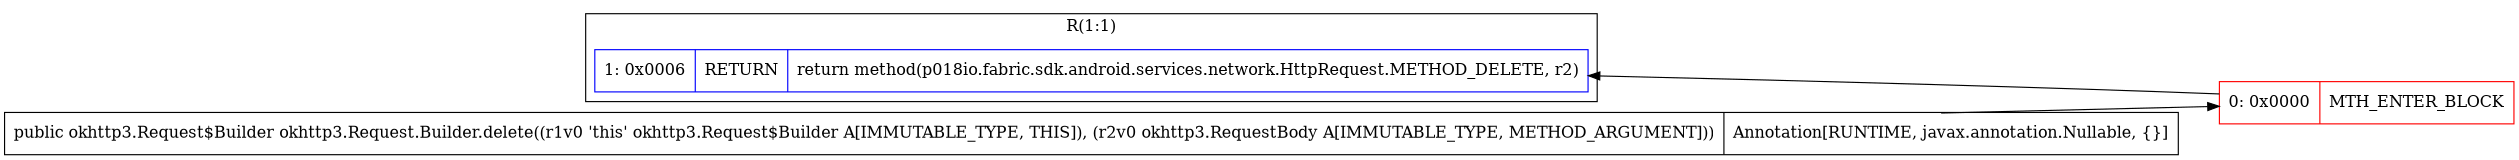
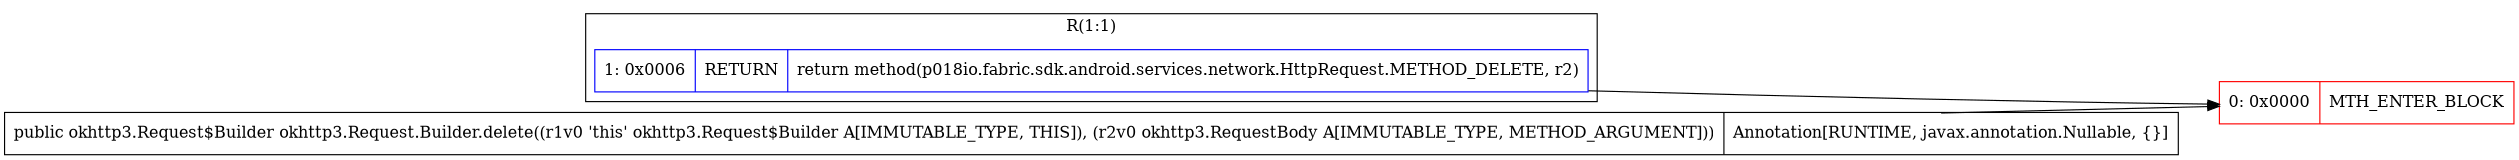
edge "0: 0x0000" -> "1: 0x0006": reversed
